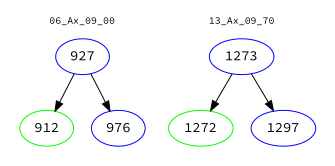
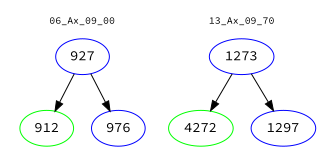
node "1272": label "1272" -> "4272"
